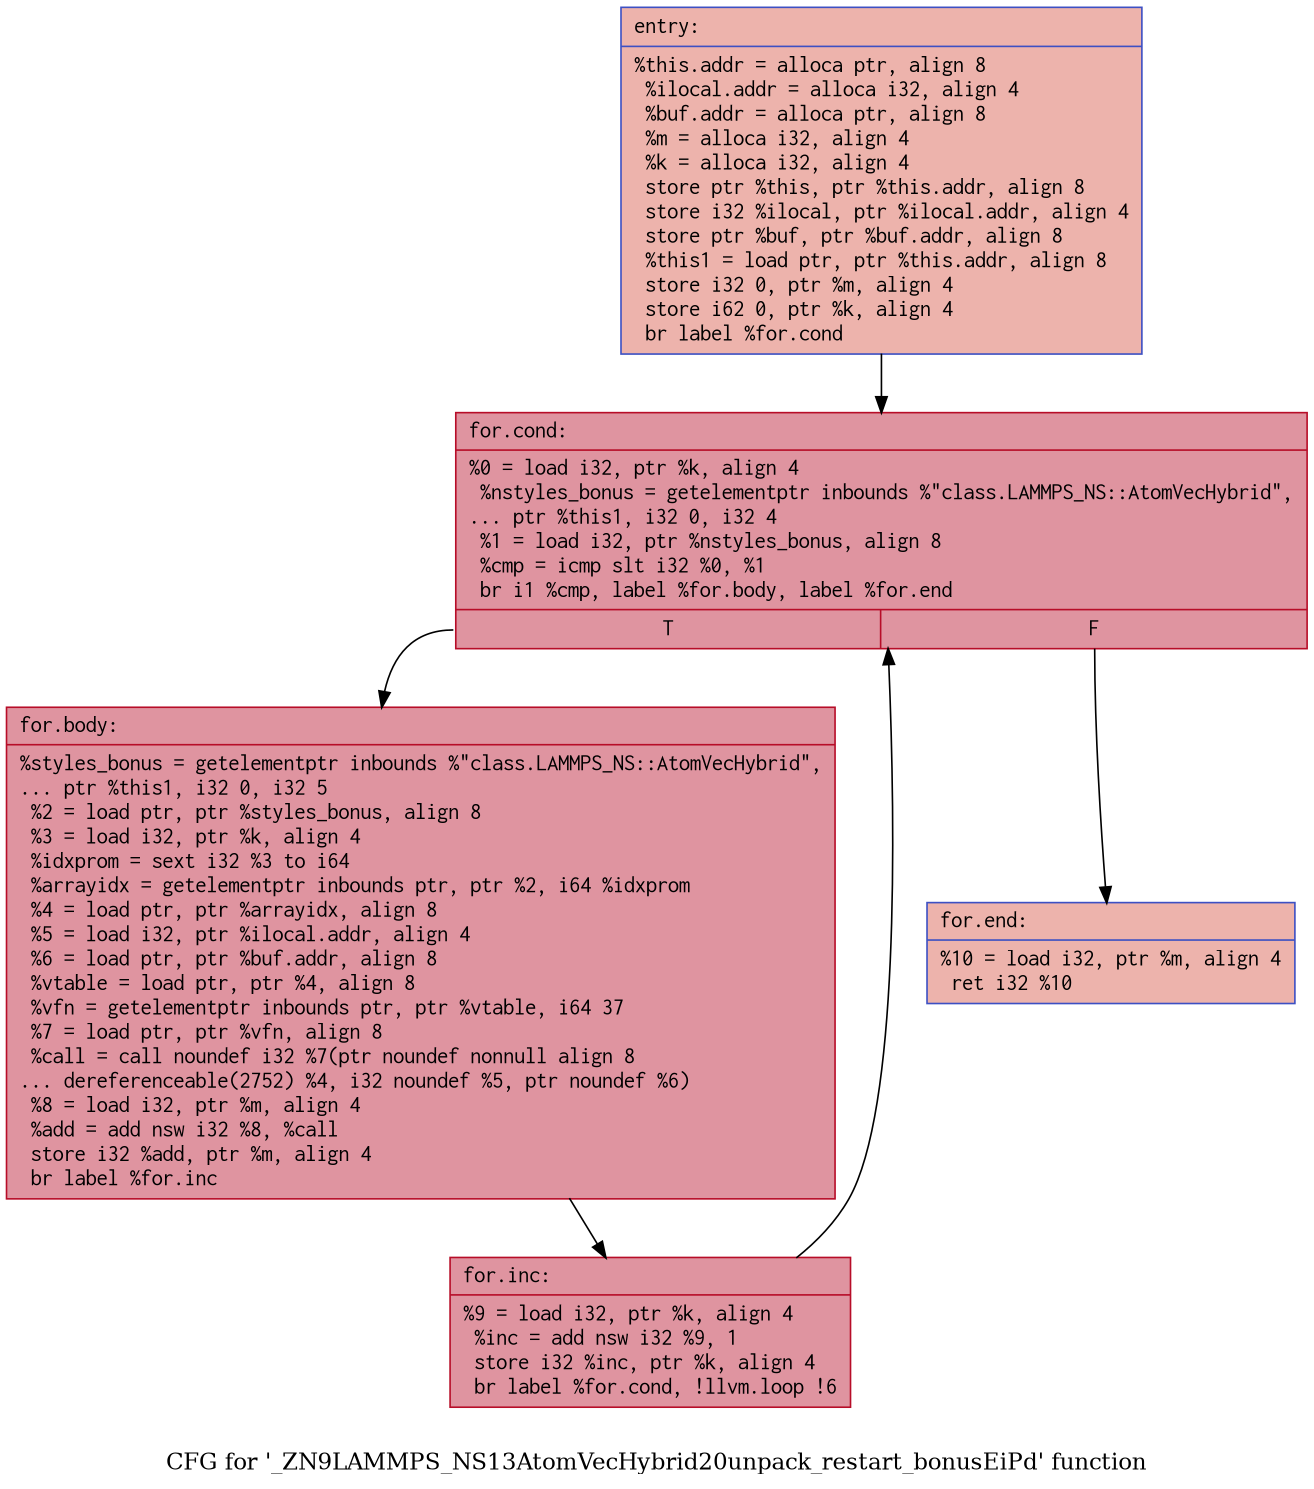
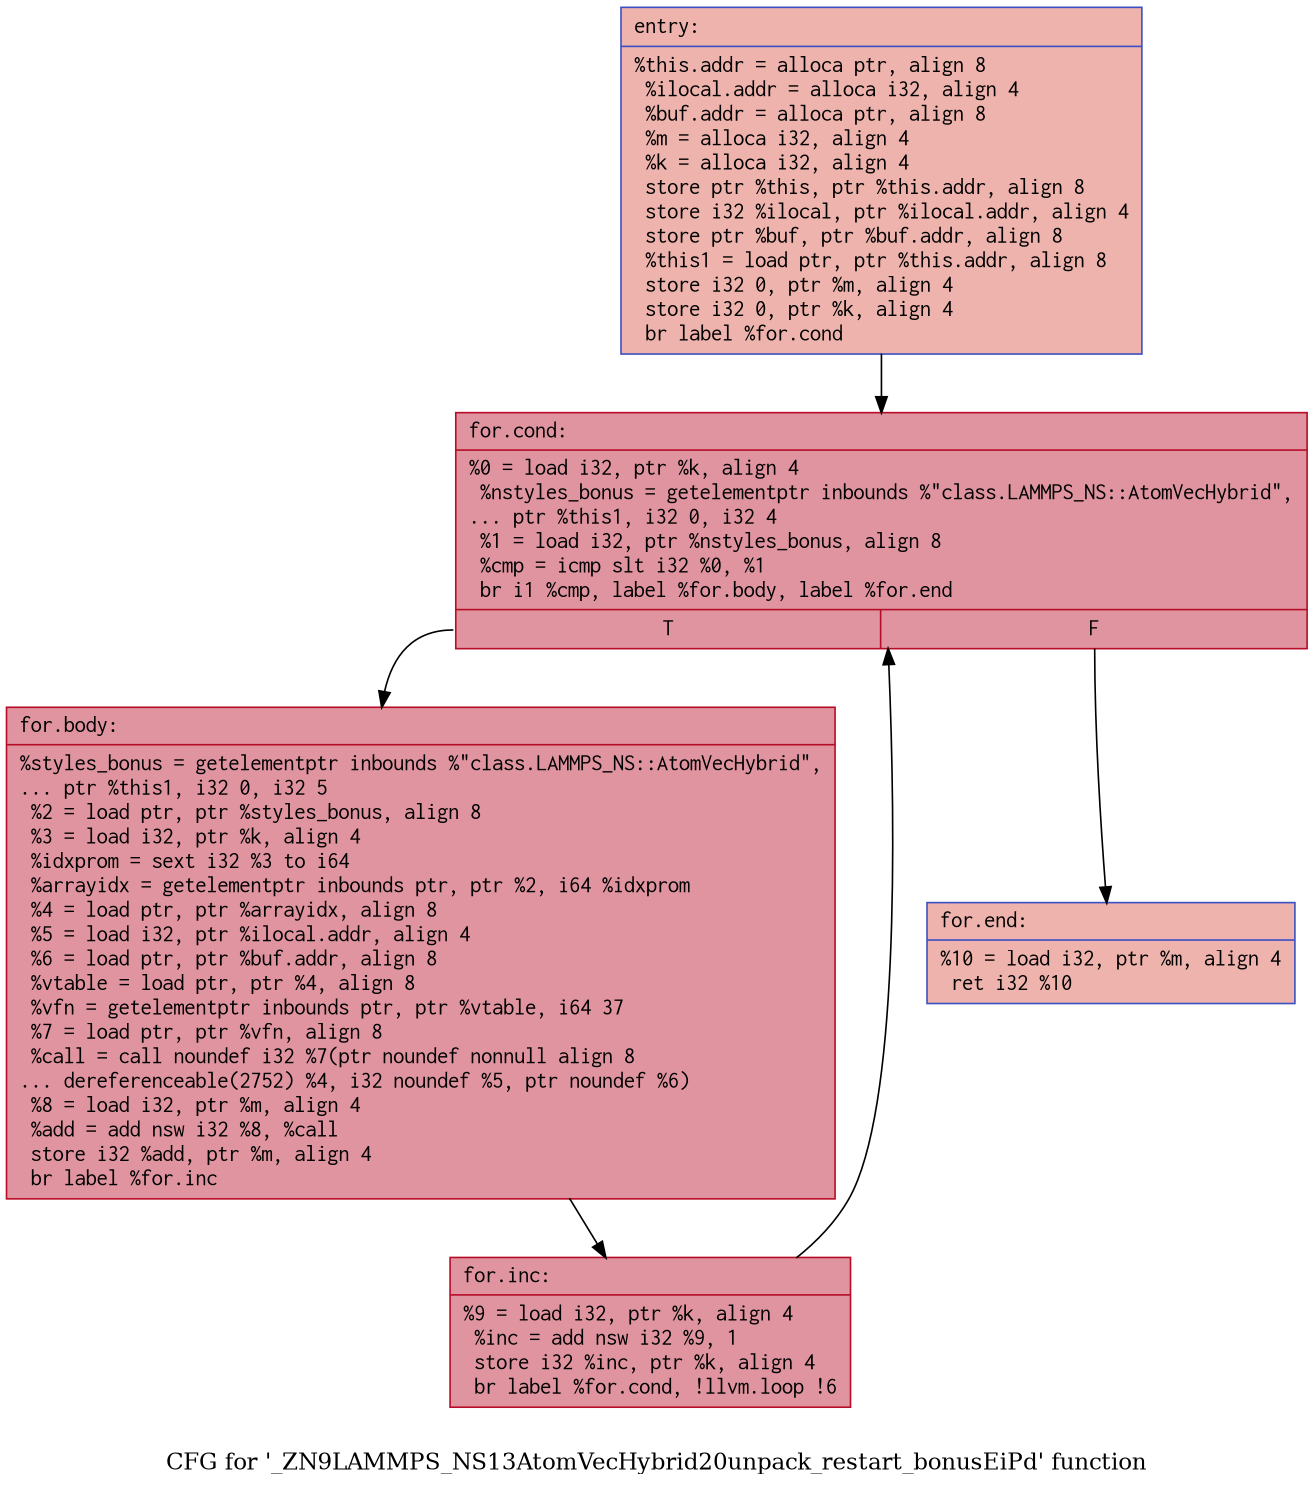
node "entry:": text "store i62 0, ptr %k, align 4" -> "store i32 0, ptr %k, align 4"
